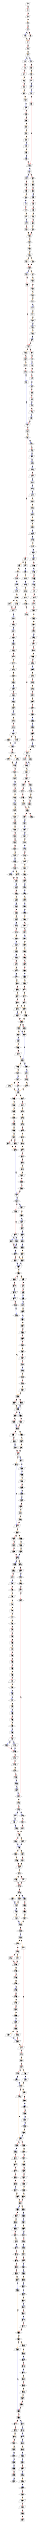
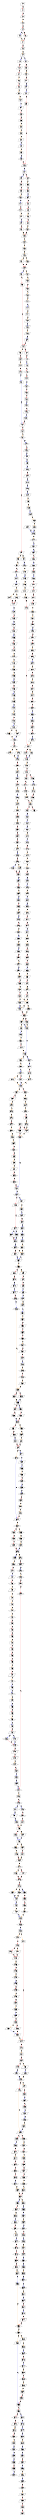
edge "S135" -> "S139": now "S135" -> "S143"
edge "S298" -> "S301": now "S298" -> "S304"
